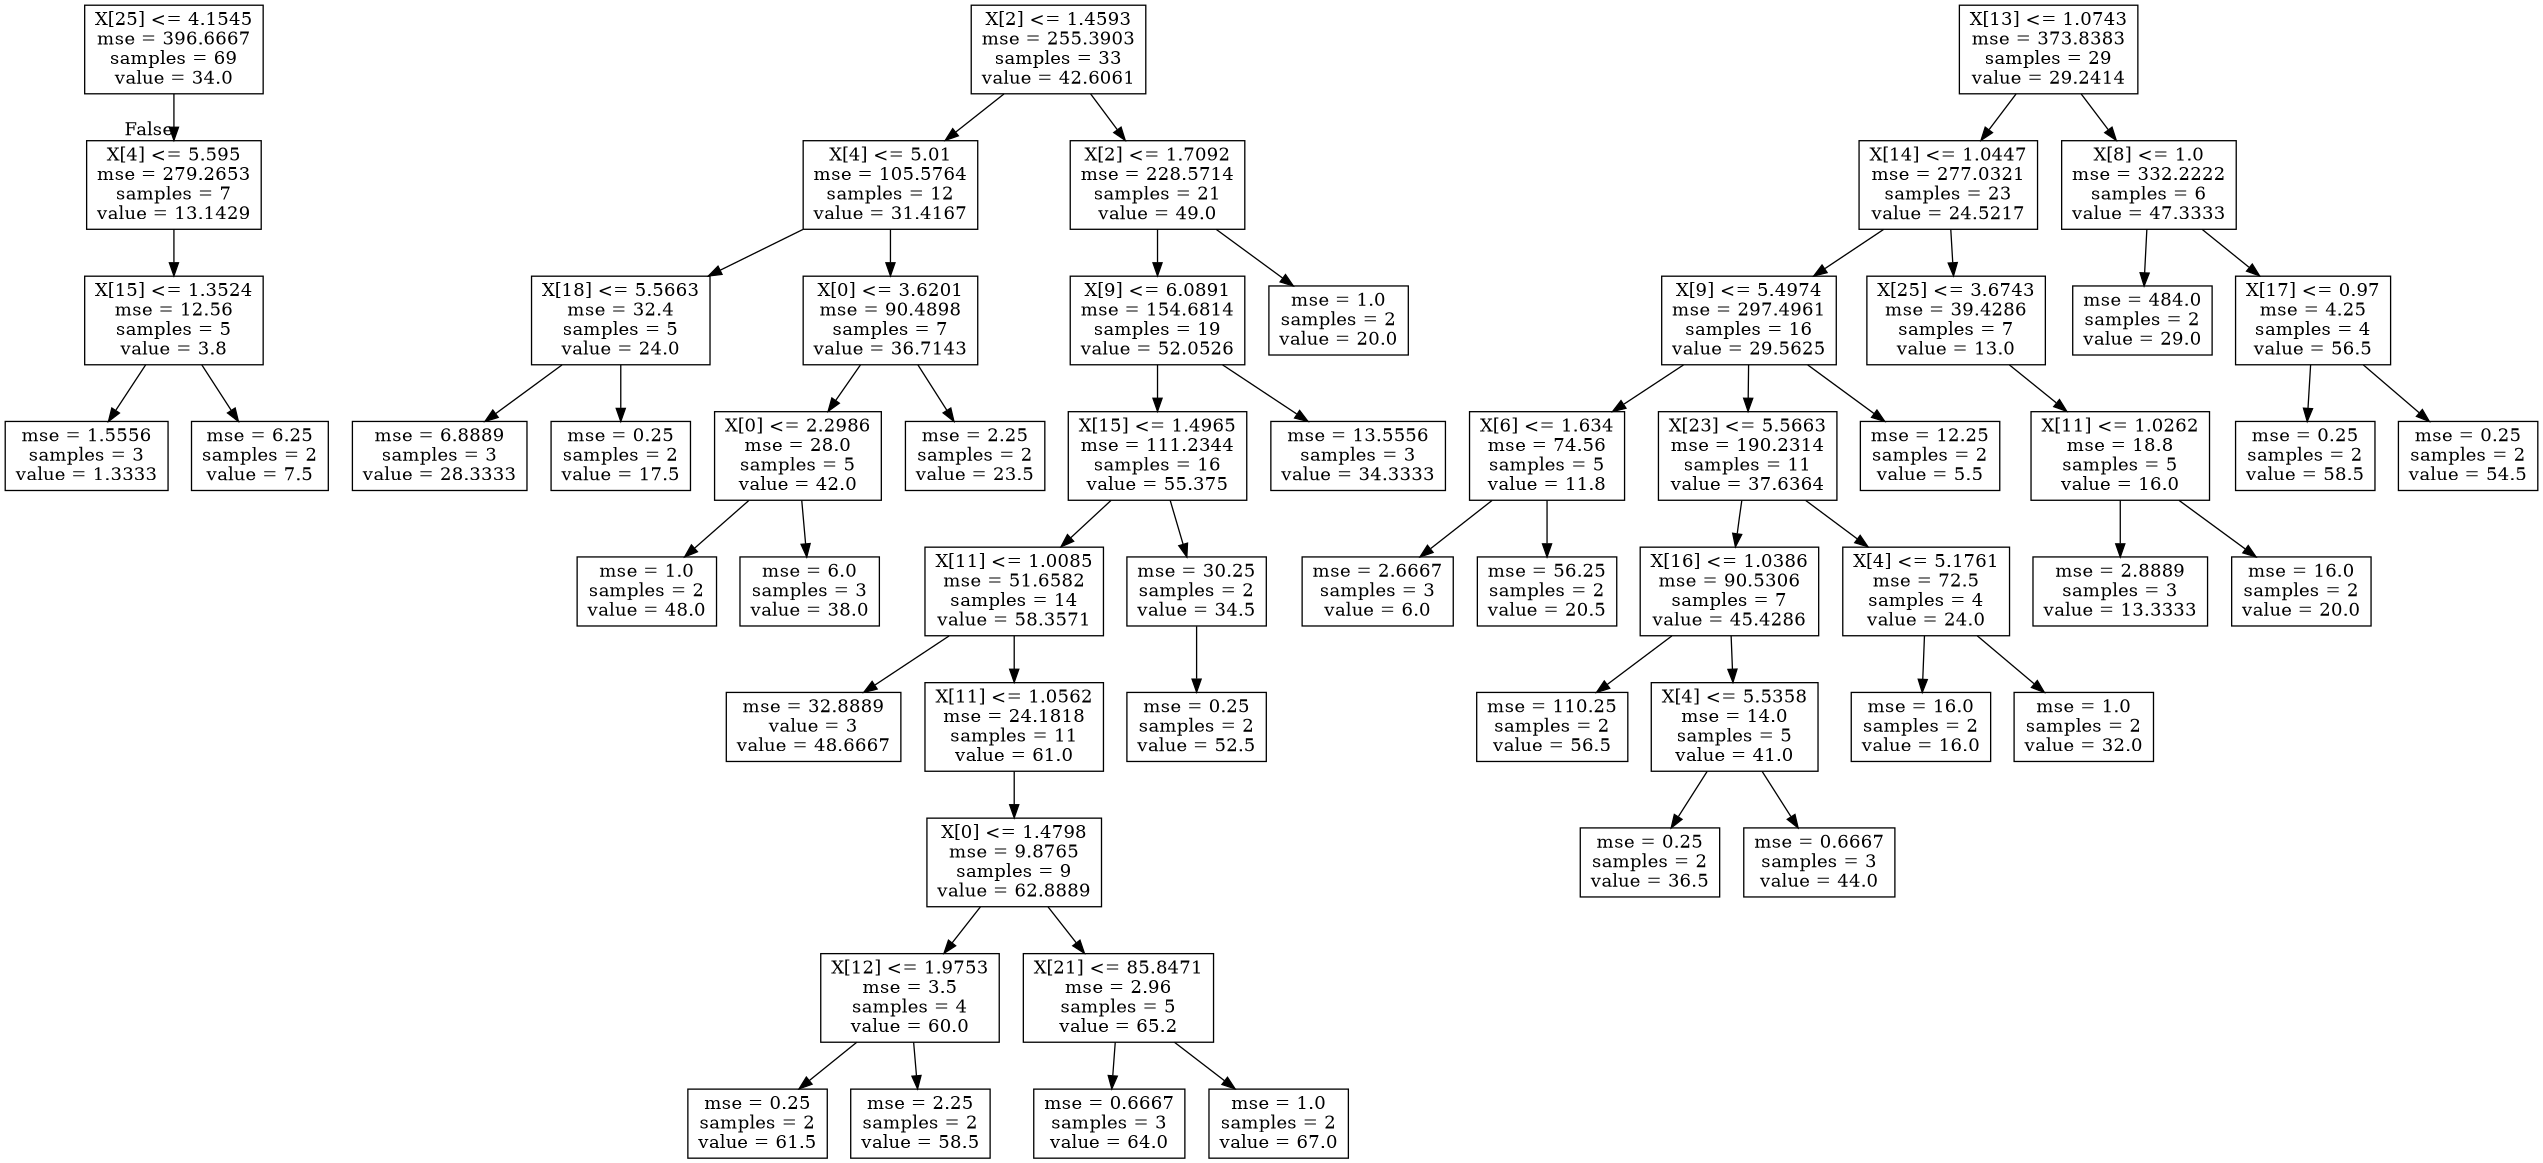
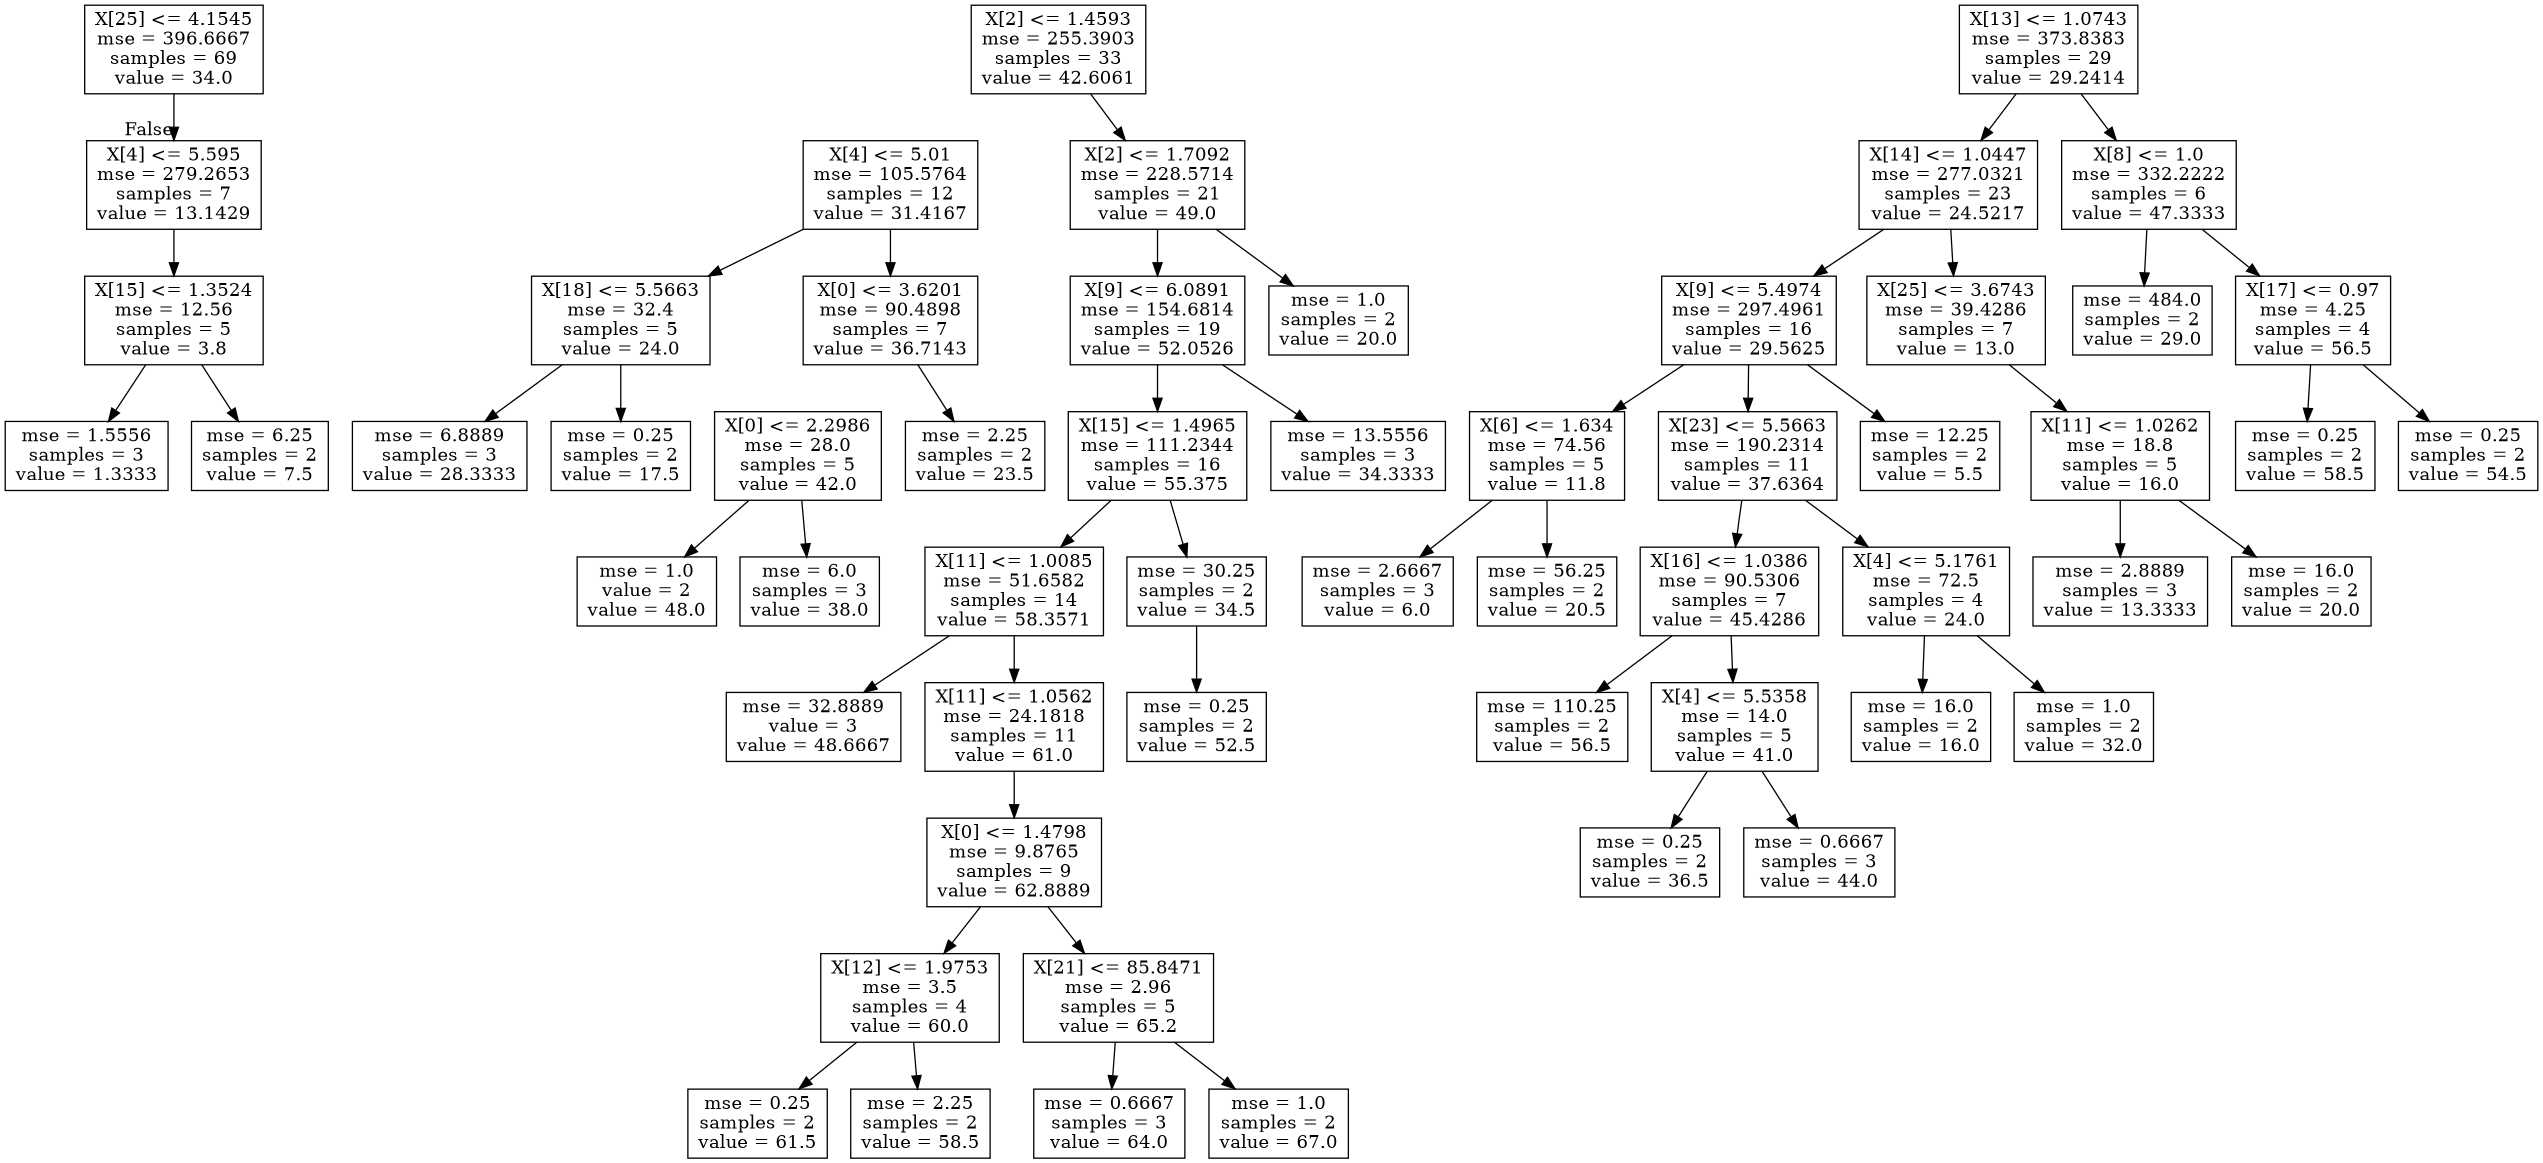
edge "X[2] <= 1.4593 mse = 255.3903 samples = 33 value = 42.6061" -> "X[4] <= 5.01 mse = 105.5764 samples = 12 value = 31.4167": removed
edge "X[0] <= 3.6201 mse = 90.4898 samples = 7 value = 36.7143" -> "X[0] <= 2.2986 mse = 28.0 samples = 5 value = 42.0": removed
node "mse = 1.0 samples = 2 value = 48.0": label "mse = 1.0 samples = 2 value = 48.0" -> "mse = 1.0 value = 2 value = 48.0"
